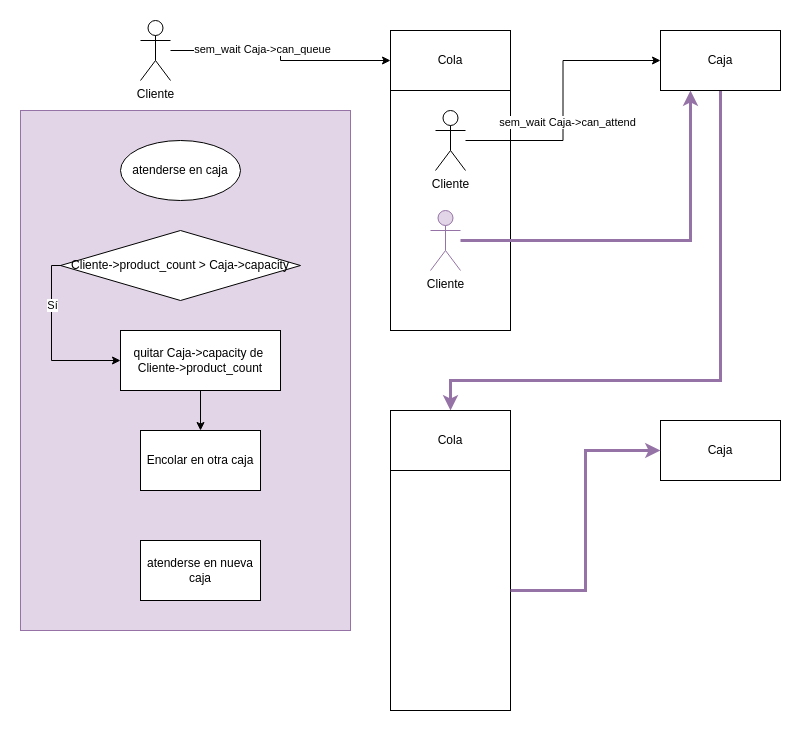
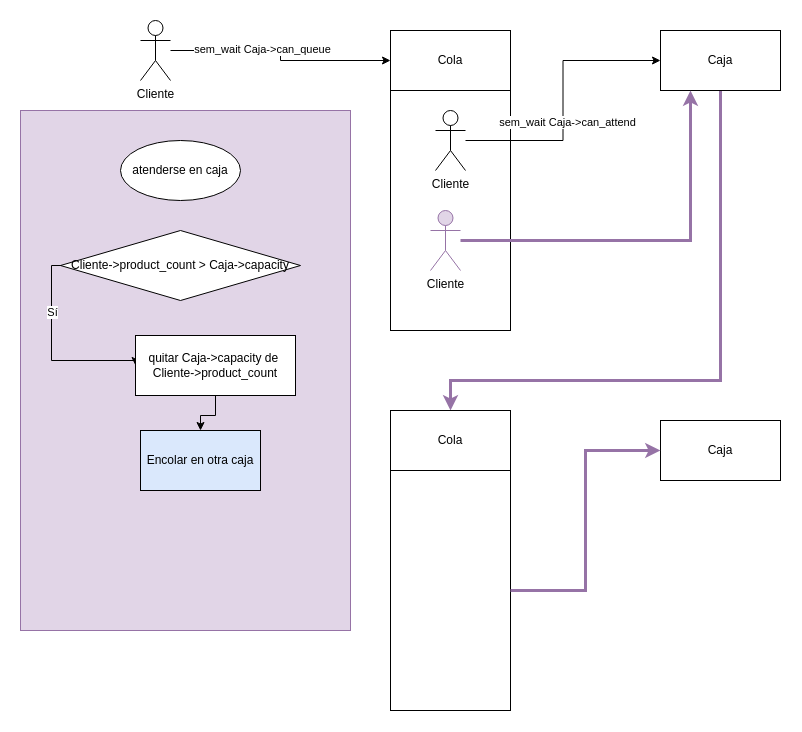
node "quitar Caja->capacity de Cliente->product_count": moved (201, 361) -> (216, 366)
node "Encolar en otra caja": fillcolor #ffffff -> #dae8fc
node "atenderse en nueva caja": removed
